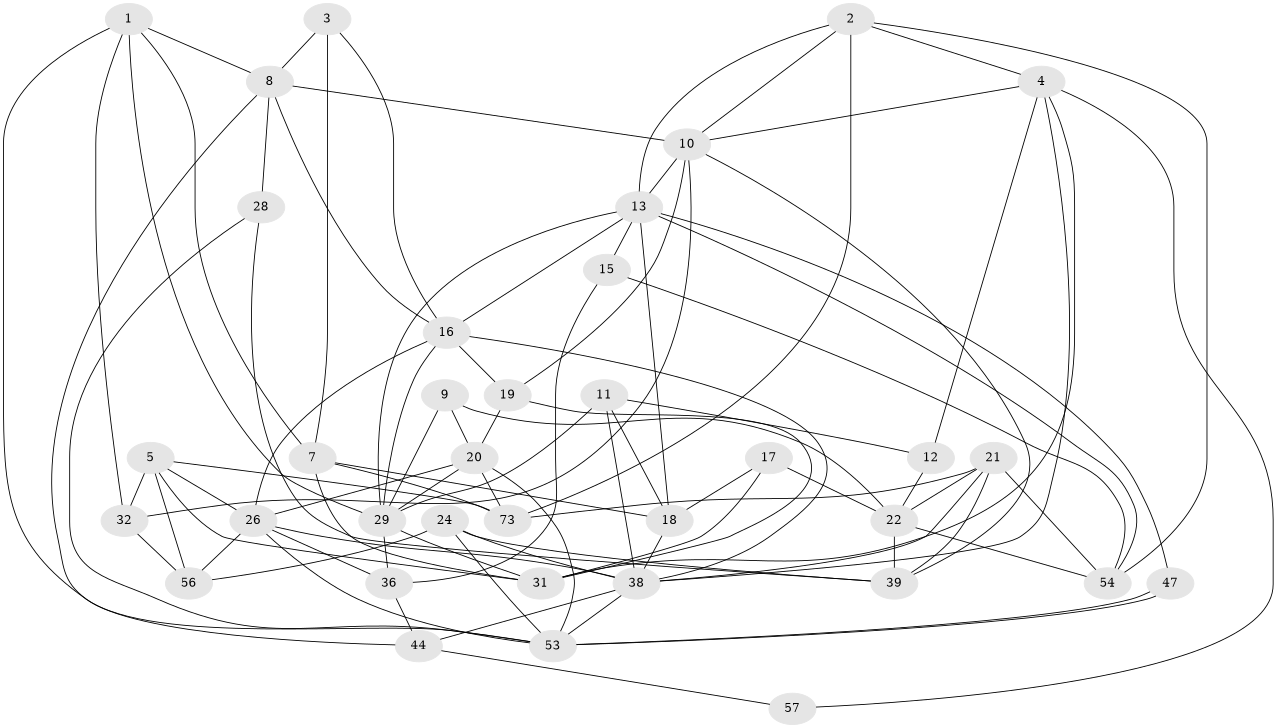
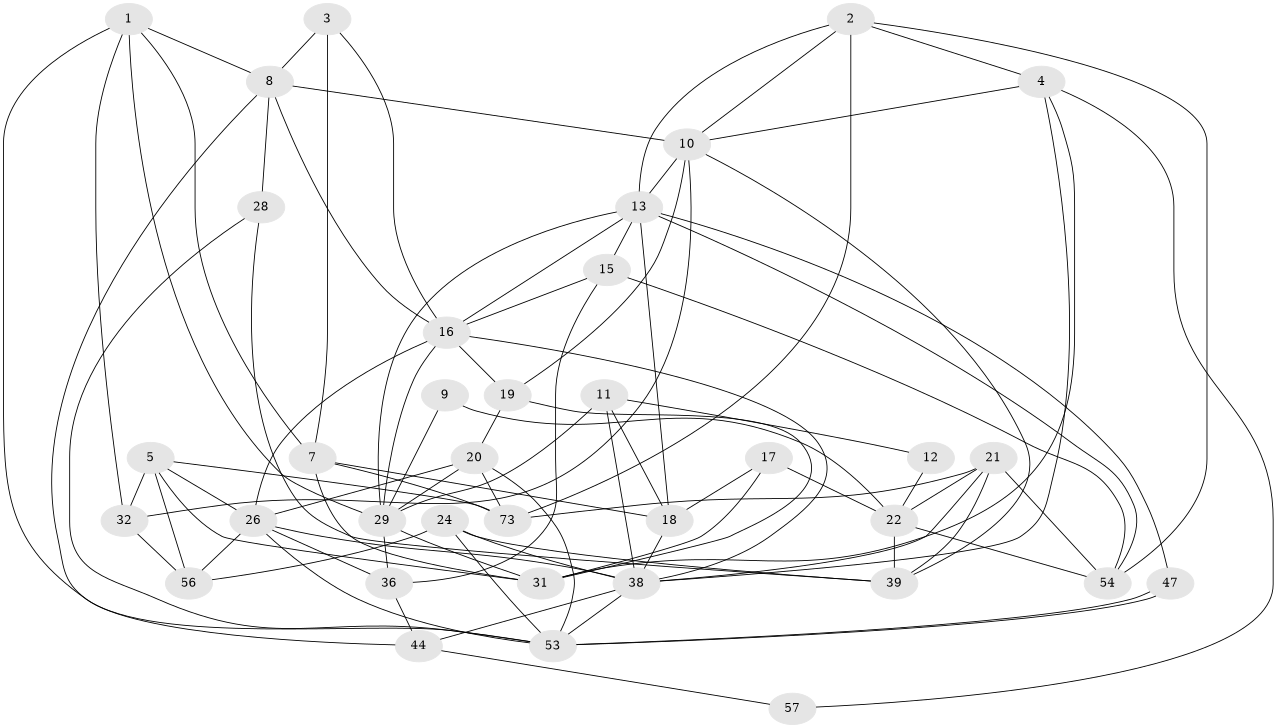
edge "4" -- "12": removed
edge "15" -- "16": added
edge "9" -- "20": removed
